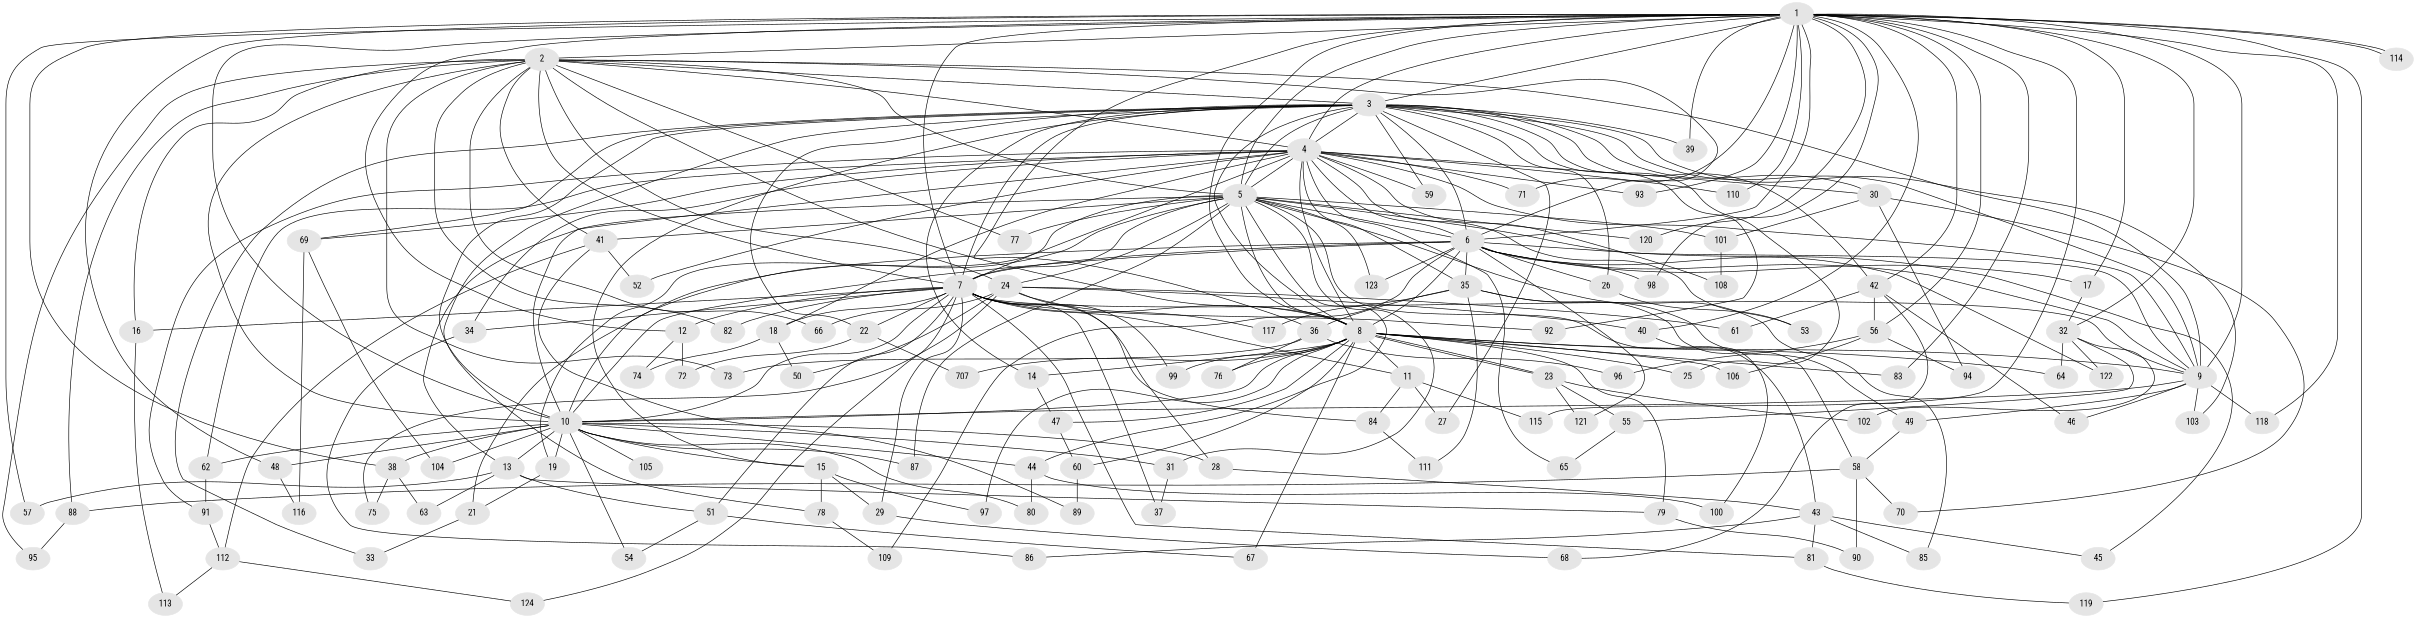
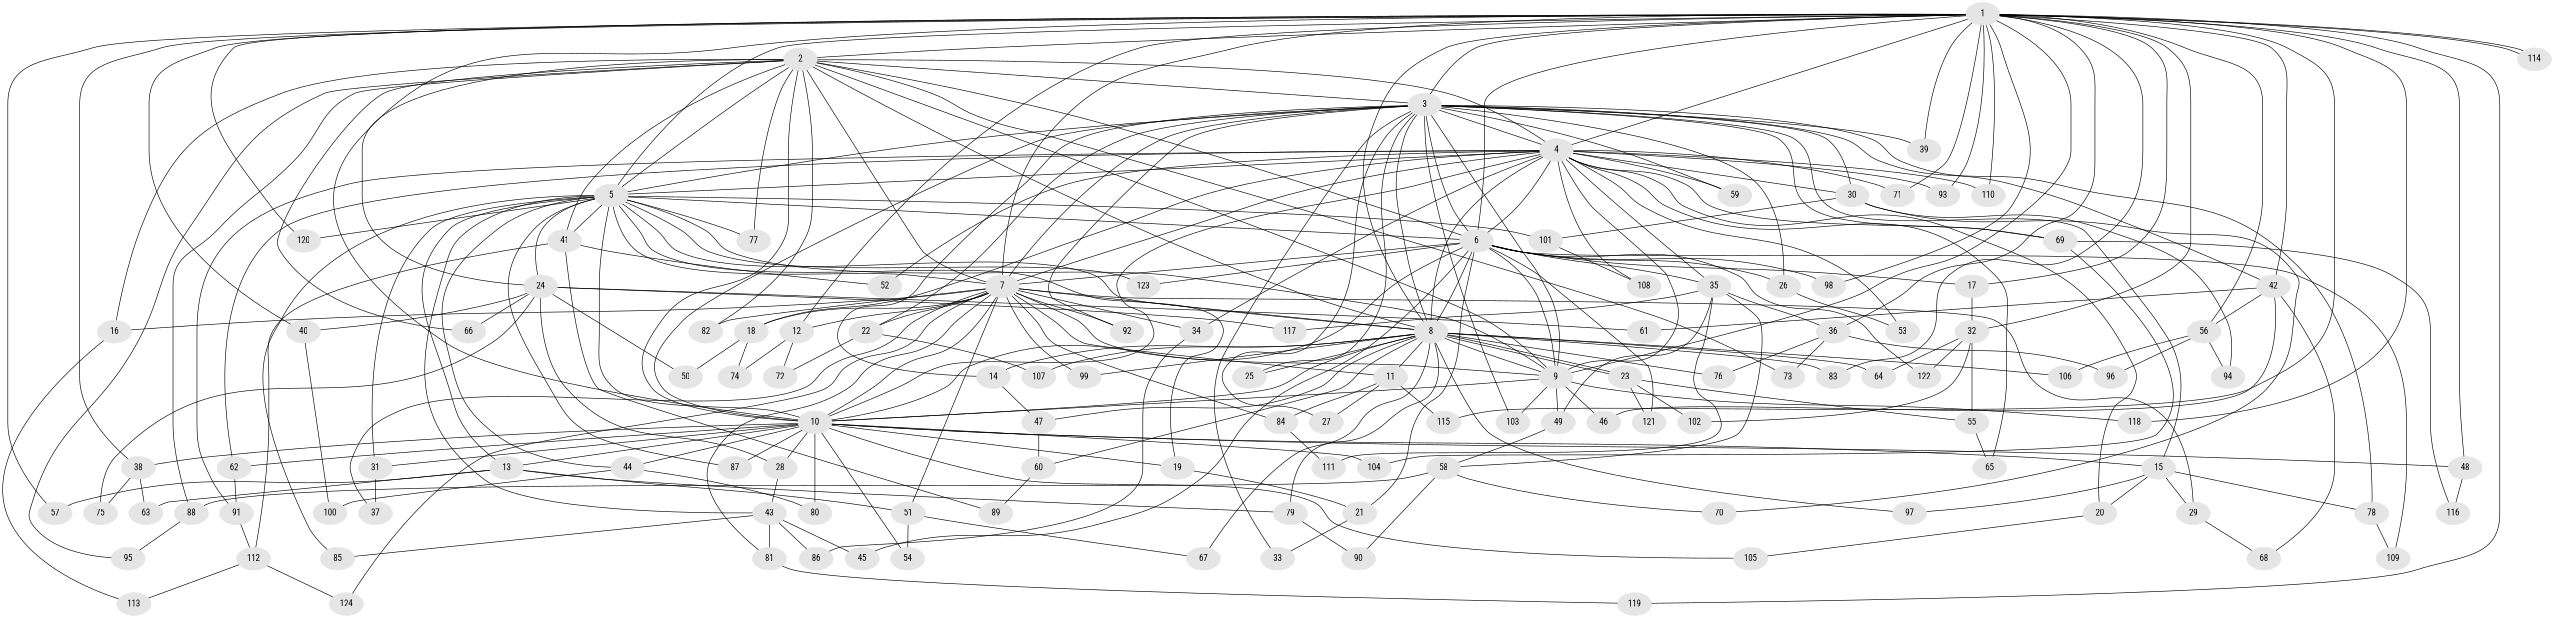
node "707": label "707" -> "107"
node "20": added
